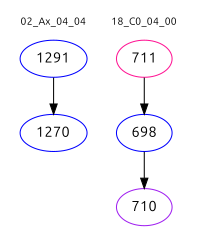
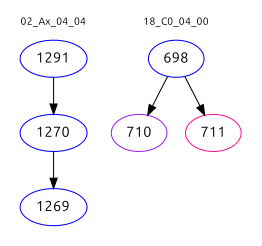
edge "711" -> "698": reversed
node "1269": added
